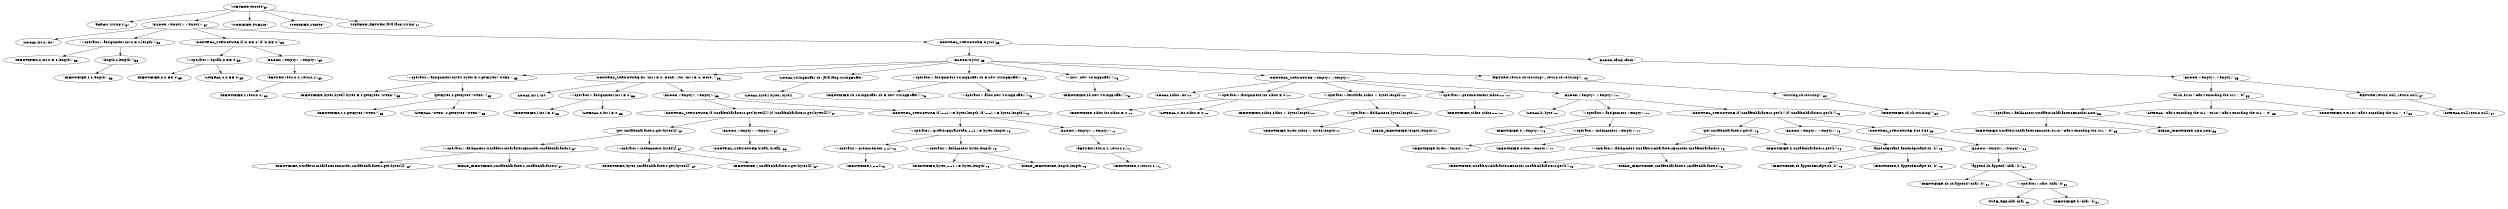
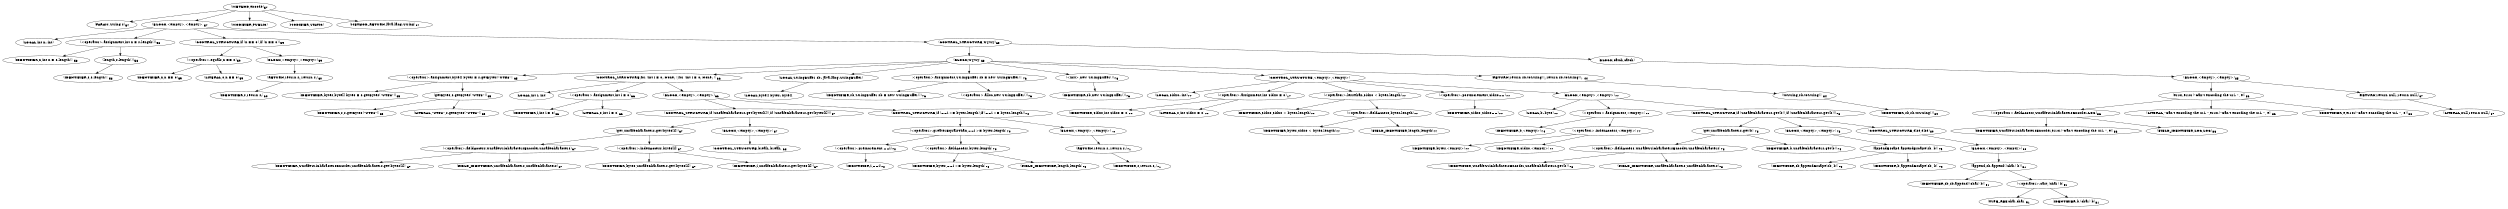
node "(<operator>.assignment,int $idx0 = 0)": text "77" -> "17"
node "(TYPE_REF,char,char)": text "81" -> "91"
